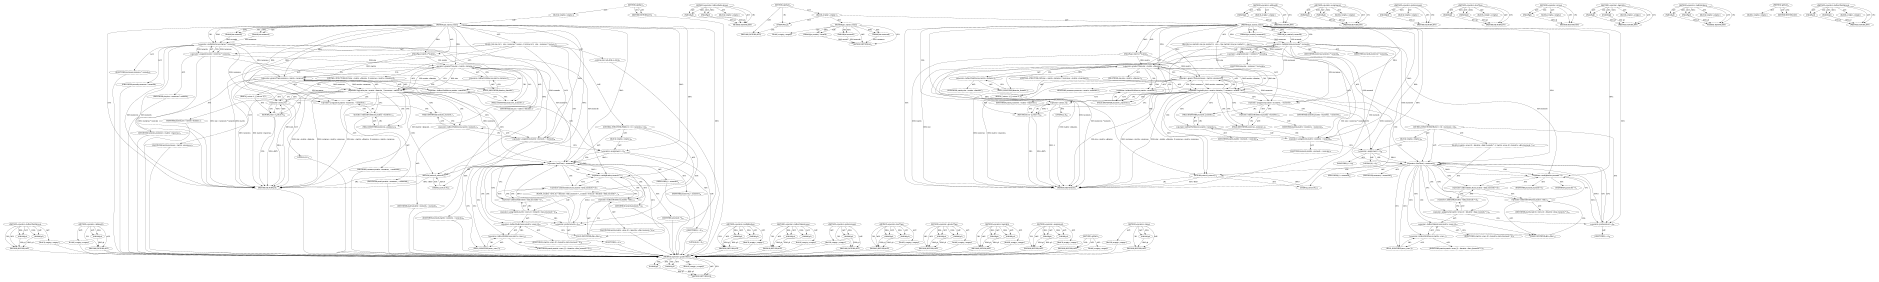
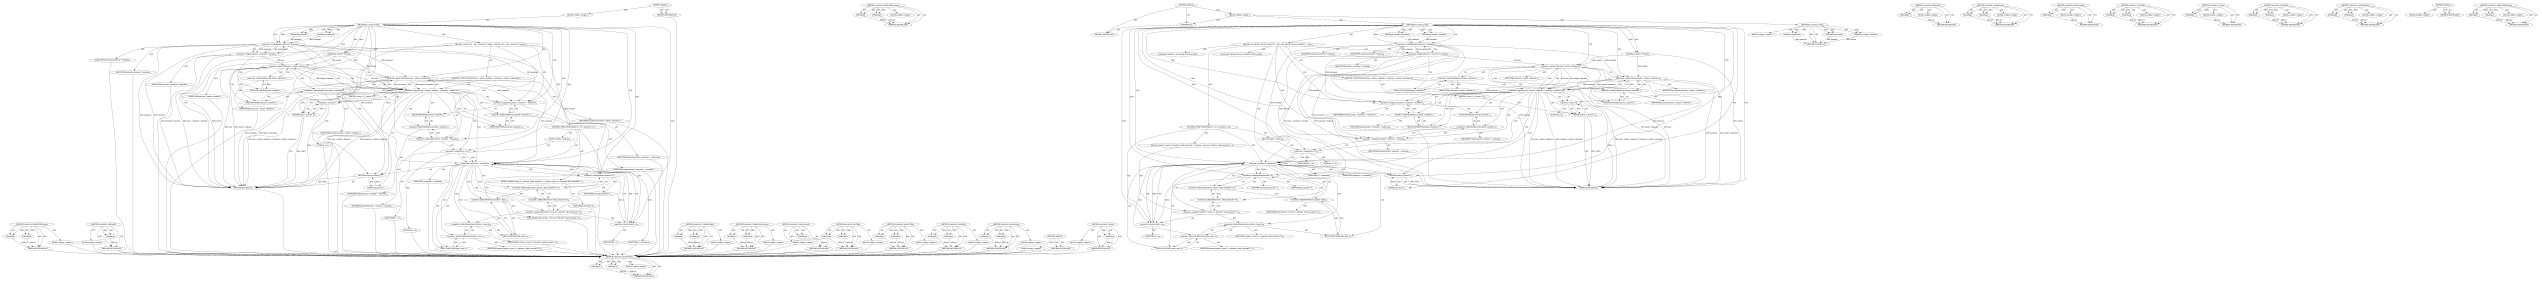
node "<(LOCAL,jas_matind_t i: jas_matind_t)<SUB>6</SUB>>": added
node "<(LOCAL,jas_matind_t size: jas_matind_t)<SUB>5</SUB>>": added
node "<(LOCAL,int i: int)<SUB>4</SUB>>": removed
